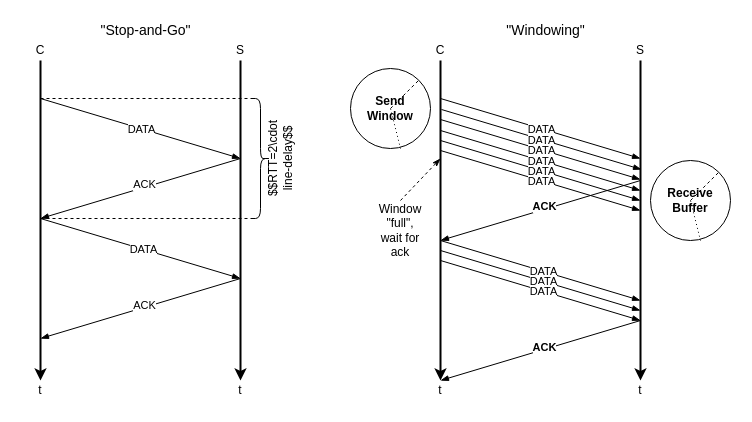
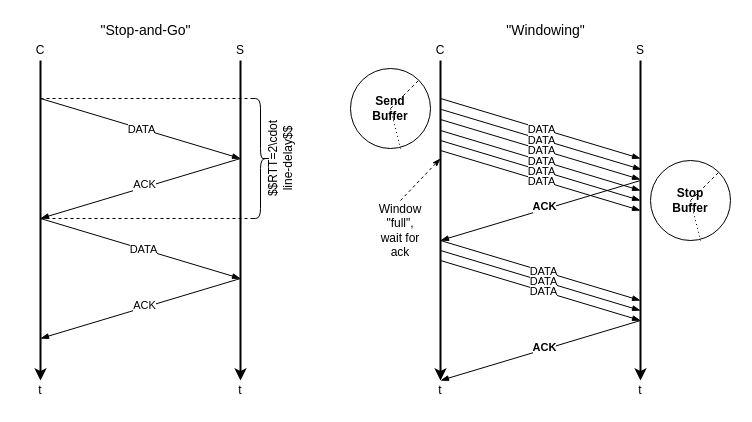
node "Send Window": label "Send Window" -> "Send Buffer"
node "Receive Buffer": label "Receive Buffer" -> "Stop Buffer"
